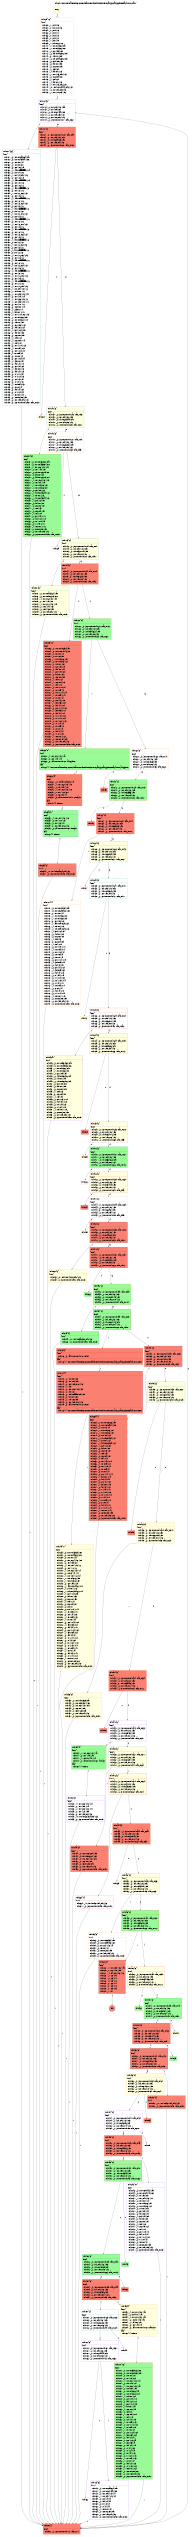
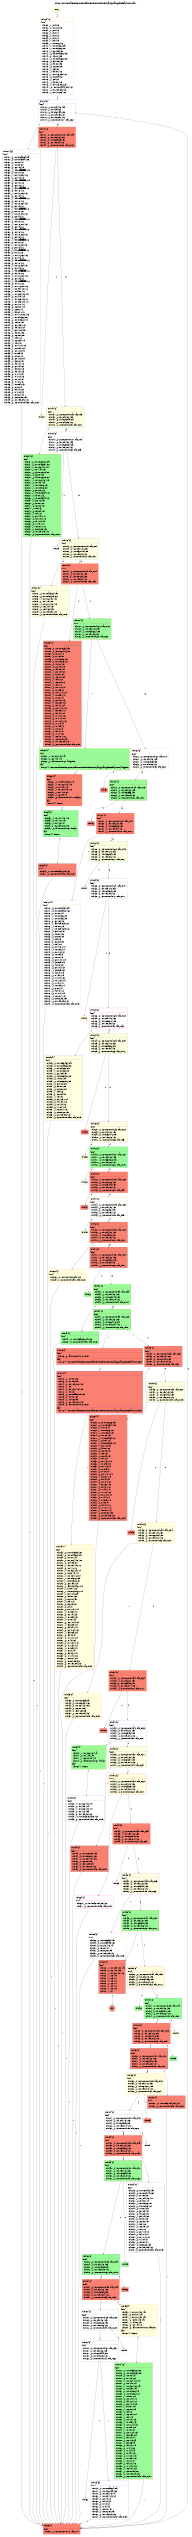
node "0x401928 [28]": fillcolor lightyellow -> salmon
